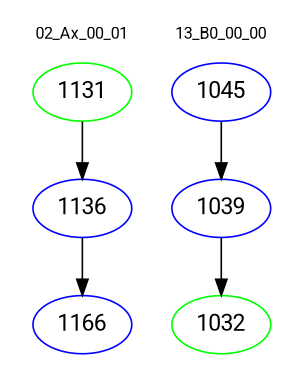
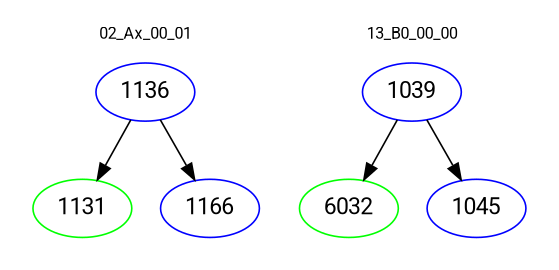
edge "1131" -> "1136": reversed
edge "1045" -> "1039": reversed
node "1032": label "1032" -> "6032"
